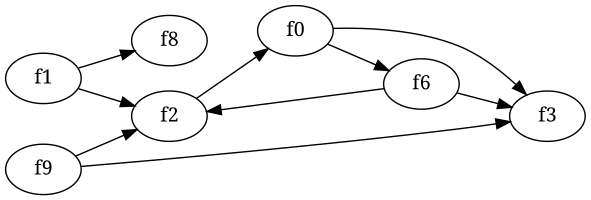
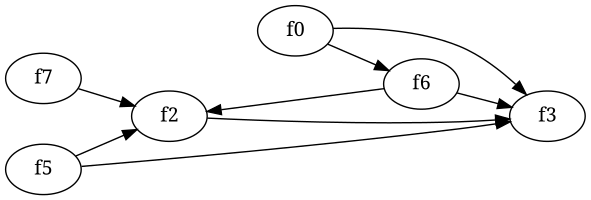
node "f8": removed
node "f1": label "f1" -> "f7"
edge "f2" -> "f0": now "f2" -> "f3"
node "f9": label "f9" -> "f5"
